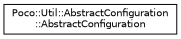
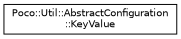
node "Poco::Util::AbstractConfiguration ::AbstractConfiguration": label "Poco::Util::AbstractConfiguration ::AbstractConfiguration" -> "Poco::Util::AbstractConfiguration ::KeyValue"
